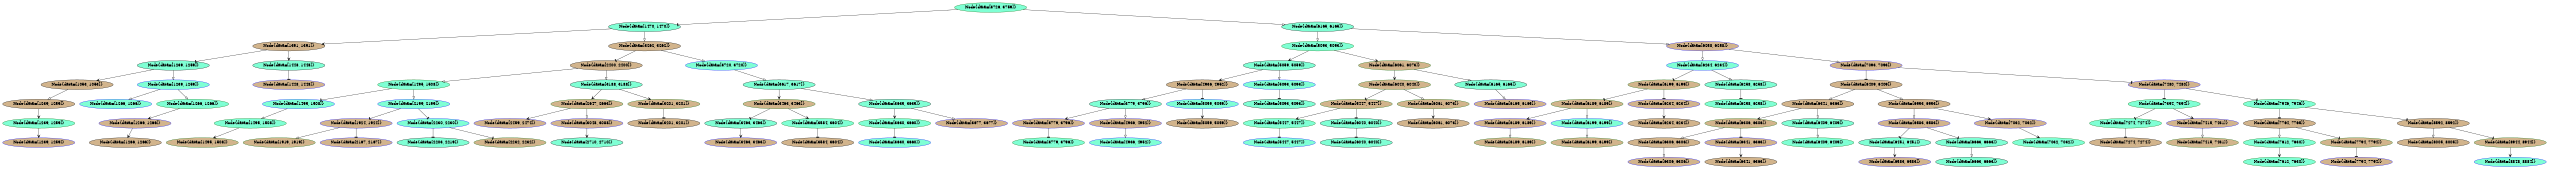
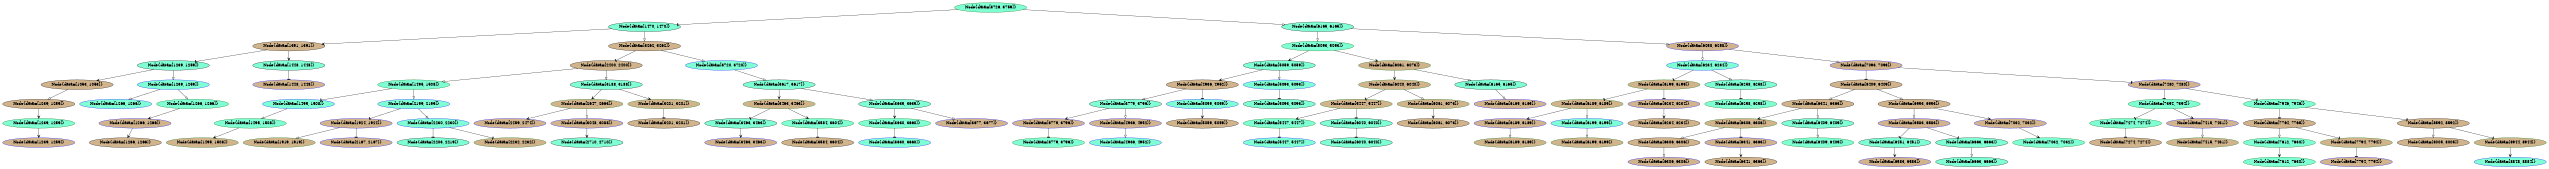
edge "Node{data=[2199, 2199]}" -> "Node{data=[2230, 2230]}": arrowhead tee -> onormal
